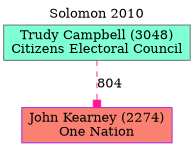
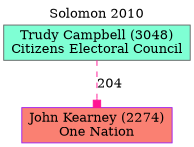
edge "Trudy Campbell (3048) Citizens Electoral Council" -> "John Kearney (2274) One Nation": label "804" -> "204"
